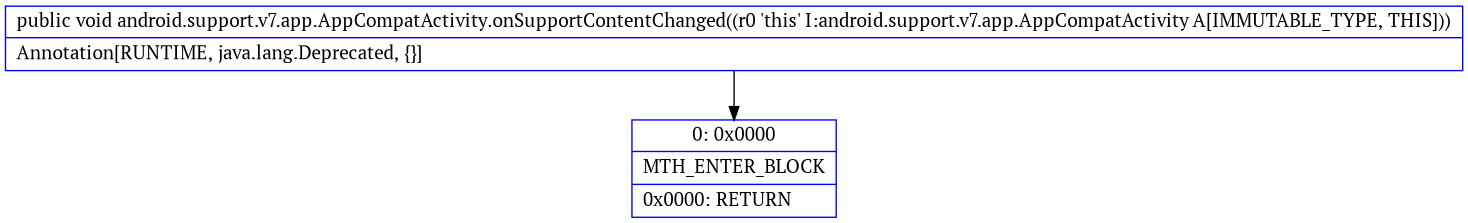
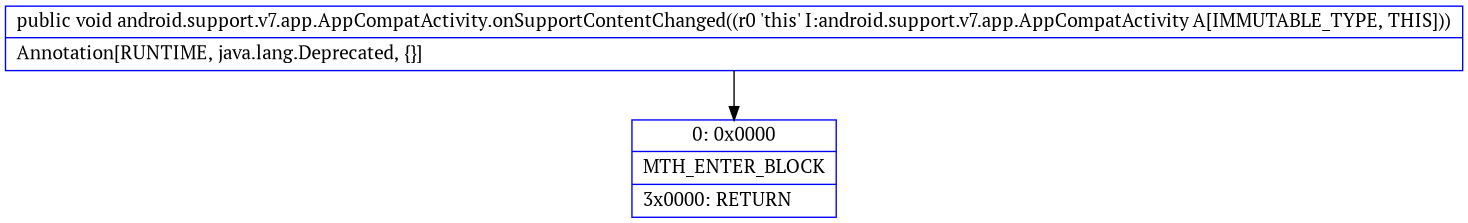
node "0: 0x0000": text "0x0000: RETURN" -> "3x0000: RETURN"
